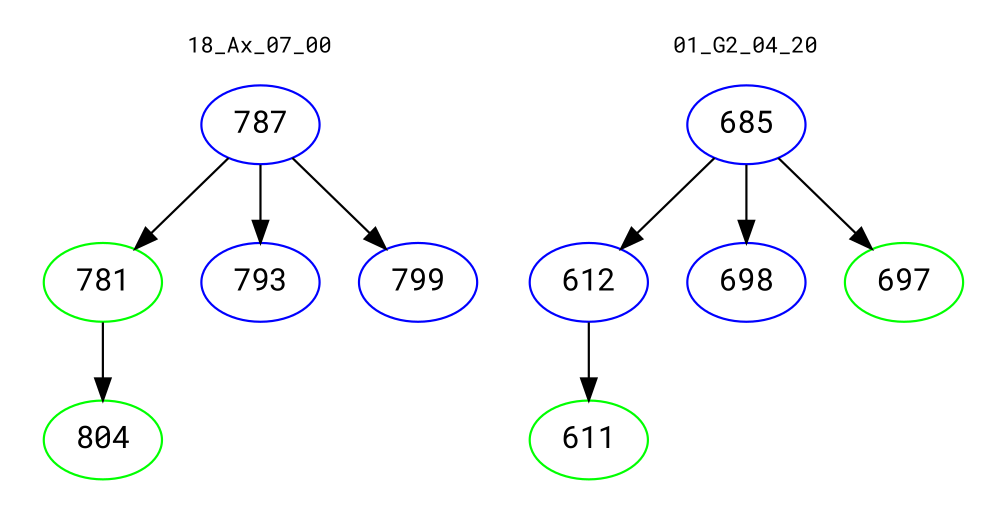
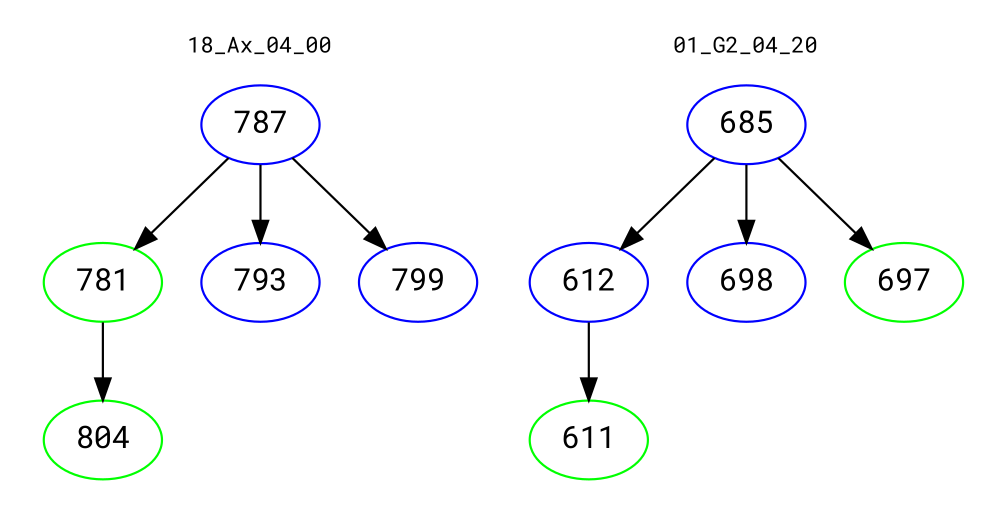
cluster "18_Ax_07_00": label "18_Ax_07_00" -> "18_Ax_04_00"
